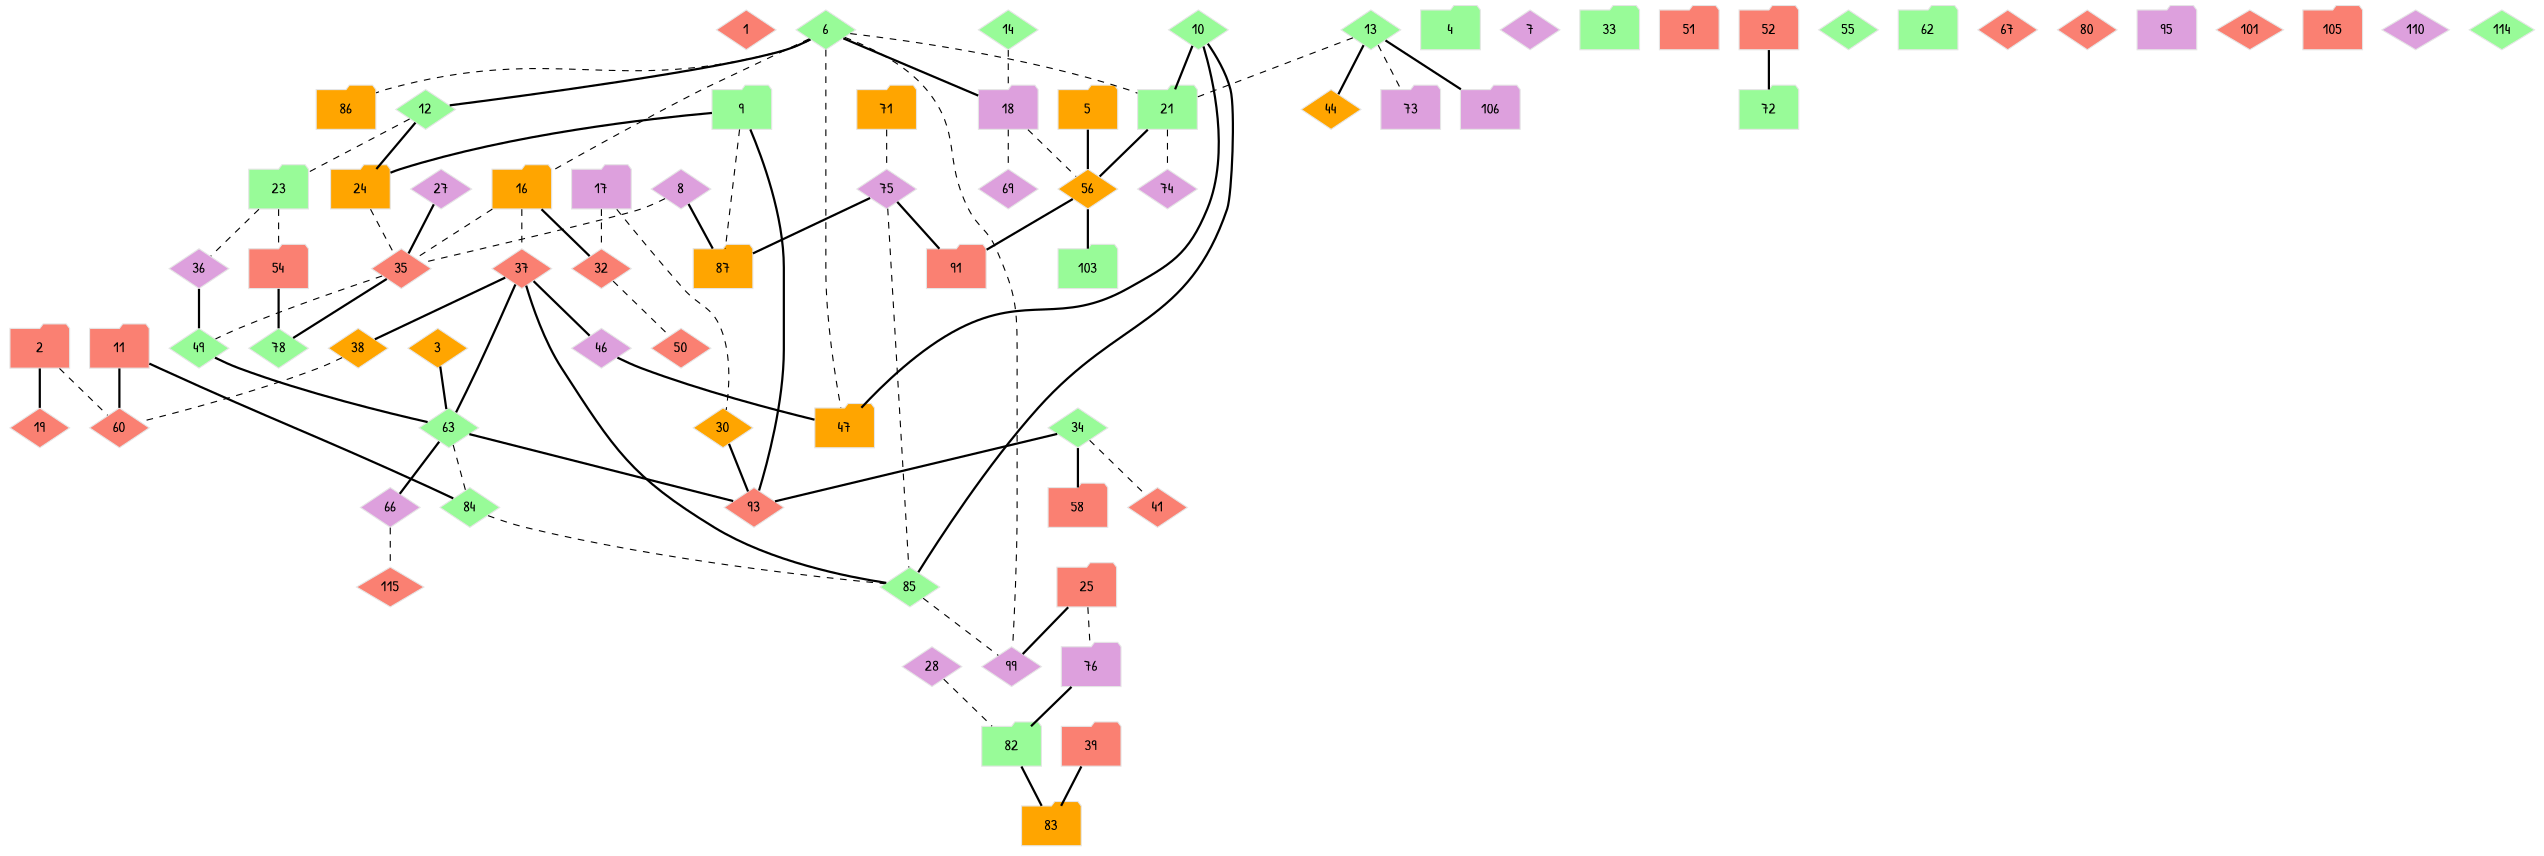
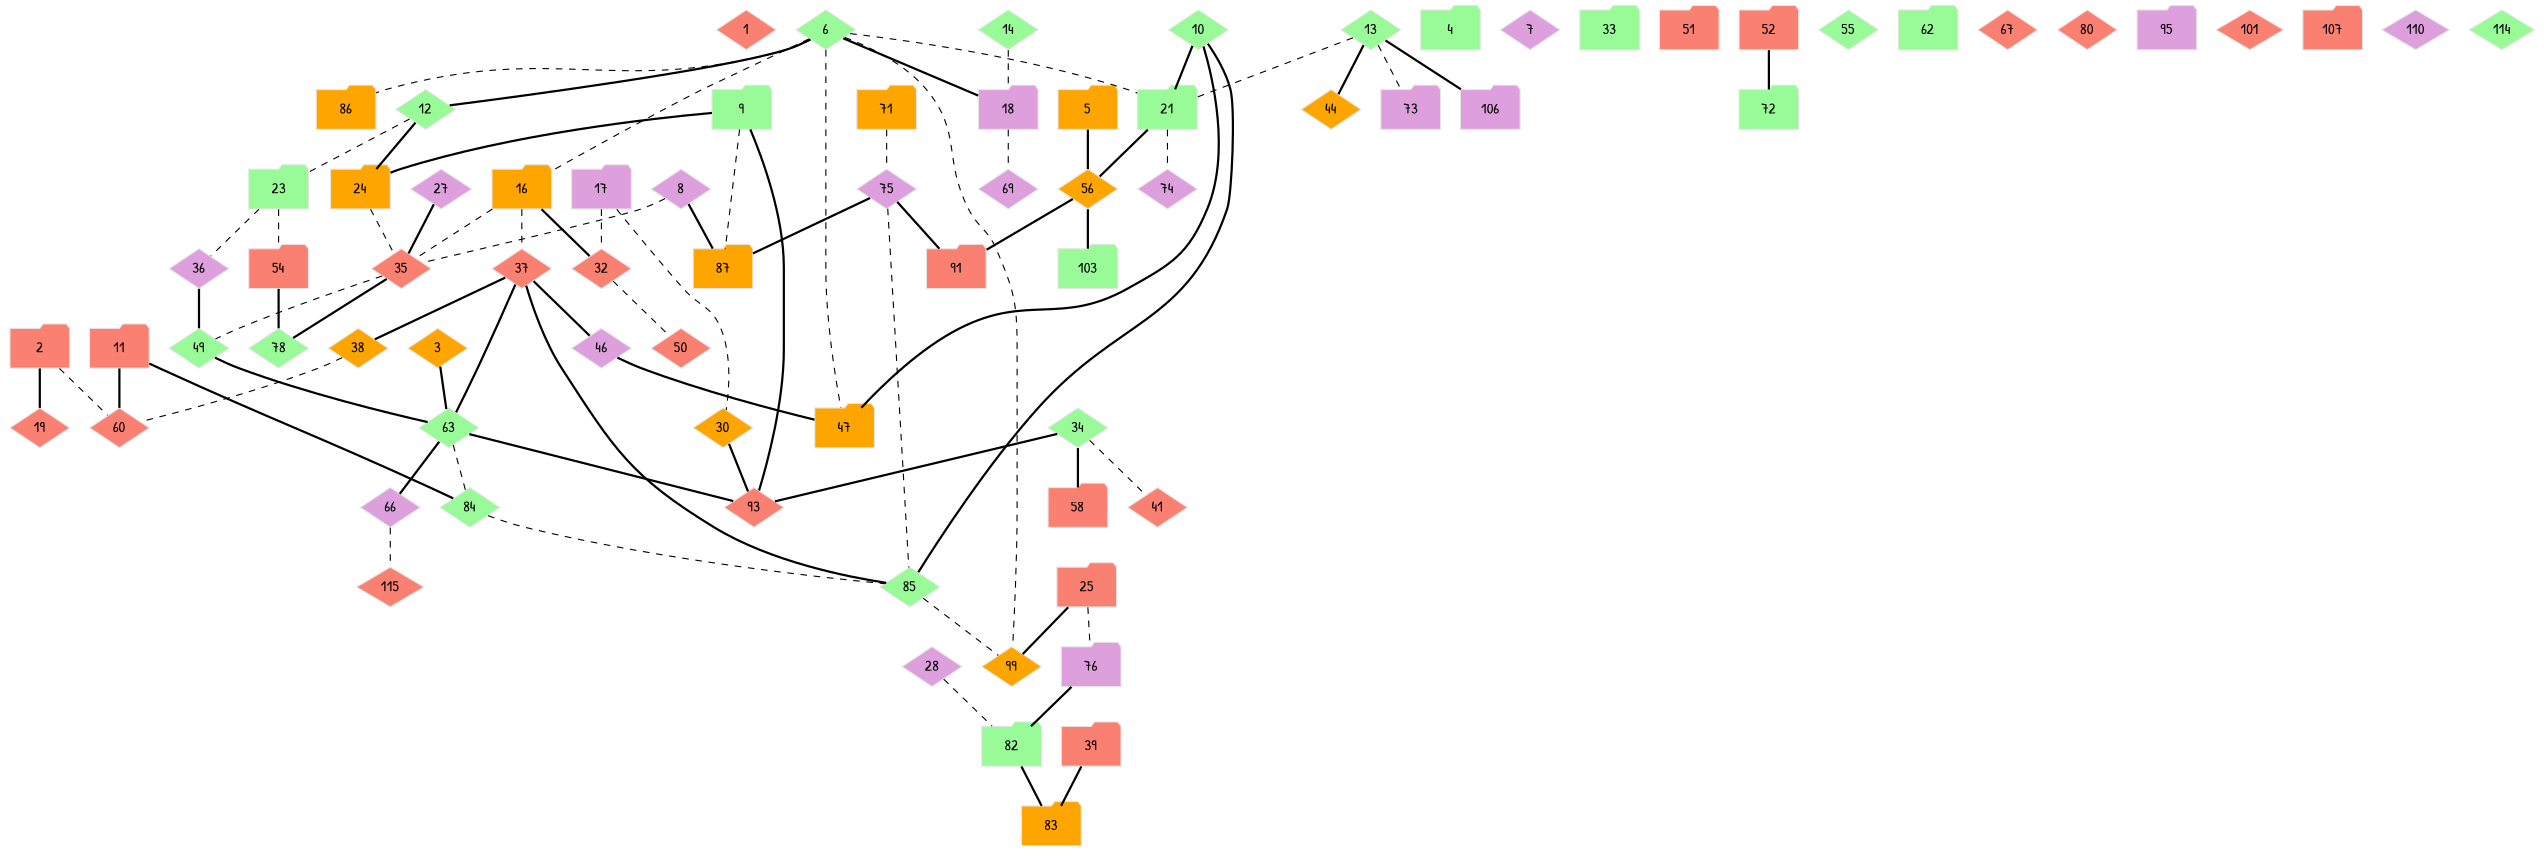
node "105": label "105" -> "107"
edge "18" -- "56": removed
node "99": fillcolor plum -> orange
